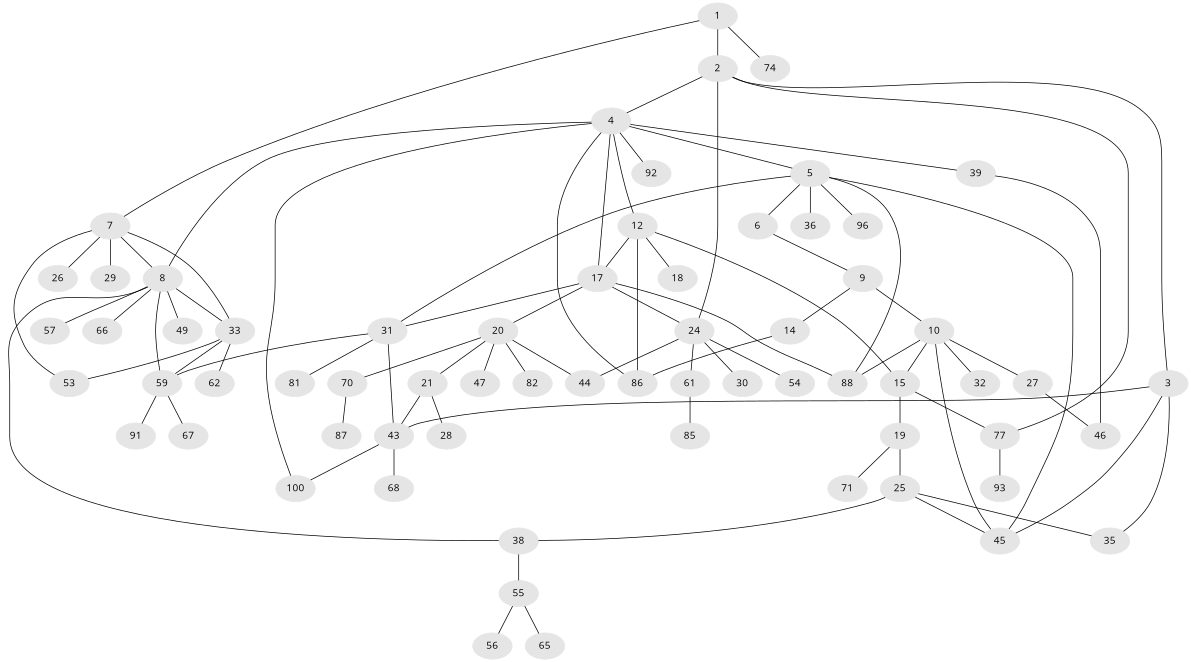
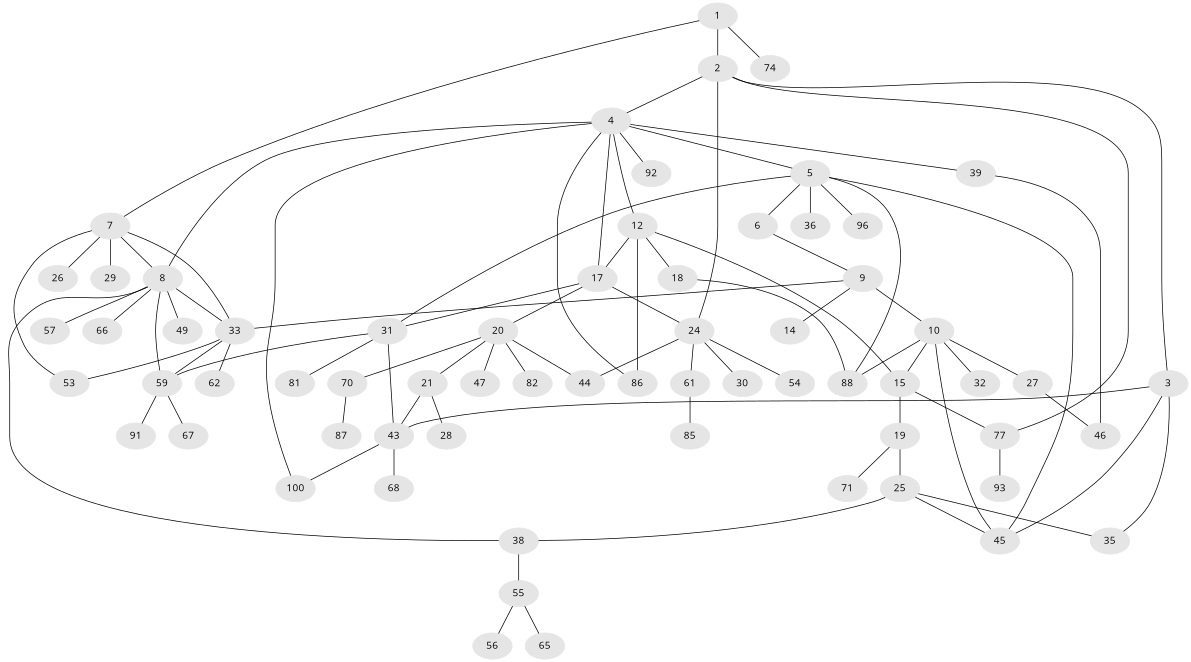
edge "9" -- "33": added
edge "17" -- "88": now "18" -- "88"
edge "14" -- "86": removed
